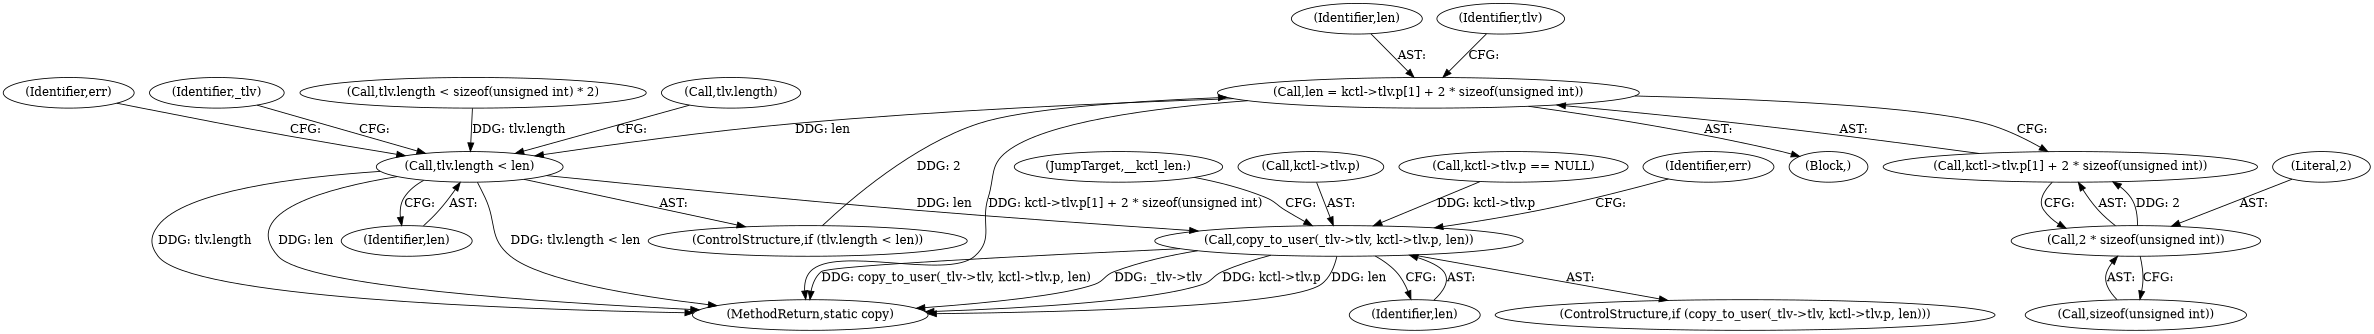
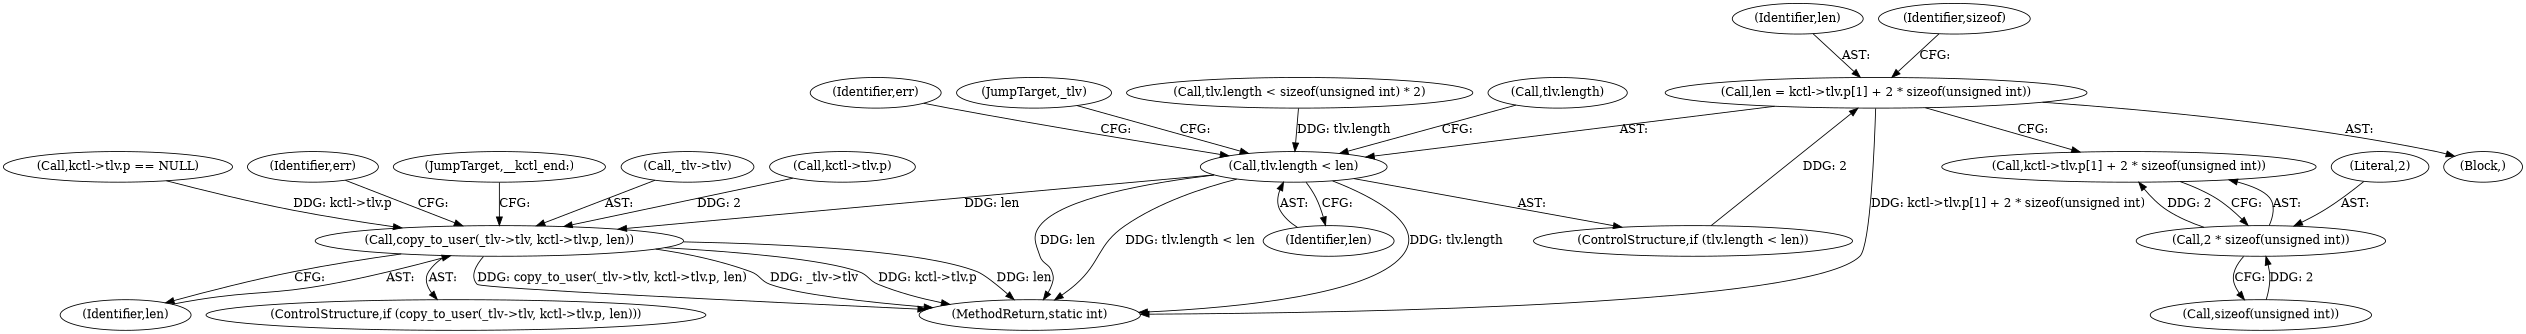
node "(Identifier,tlv)": label "(Identifier,tlv)" -> "(Identifier,sizeof)"
node "(Identifier,_tlv)": label "(Identifier,_tlv)" -> "(JumpTarget,_tlv)"
edge "(Call,kctl->tlv.p[1] + 2 * sizeof(unsigned int))" -> "(Call,len = kctl->tlv.p[1] + 2 * sizeof(unsigned int))": removed, label "AST:"
edge "(Call,len = kctl->tlv.p[1] + 2 * sizeof(unsigned int))" -> "(Call,tlv.length < len)": label "DDG: len" -> "AST: "
node "(Call,_tlv->tlv)": added
node "(JumpTarget,__kctl_len:)": label "(JumpTarget,__kctl_len:)" -> "(JumpTarget,__kctl_end:)"
edge "(Call,kctl->tlv.p)" -> "(Call,copy_to_user(_tlv->tlv, kctl->tlv.p, len))": label "AST: " -> "DDG: 2"
edge "(Call,sizeof(unsigned int))" -> "(Call,2 * sizeof(unsigned int))": label "AST: " -> "DDG: 2"
node "(MethodReturn,static copy)": label "(MethodReturn,static copy)" -> "(MethodReturn,static int)"
